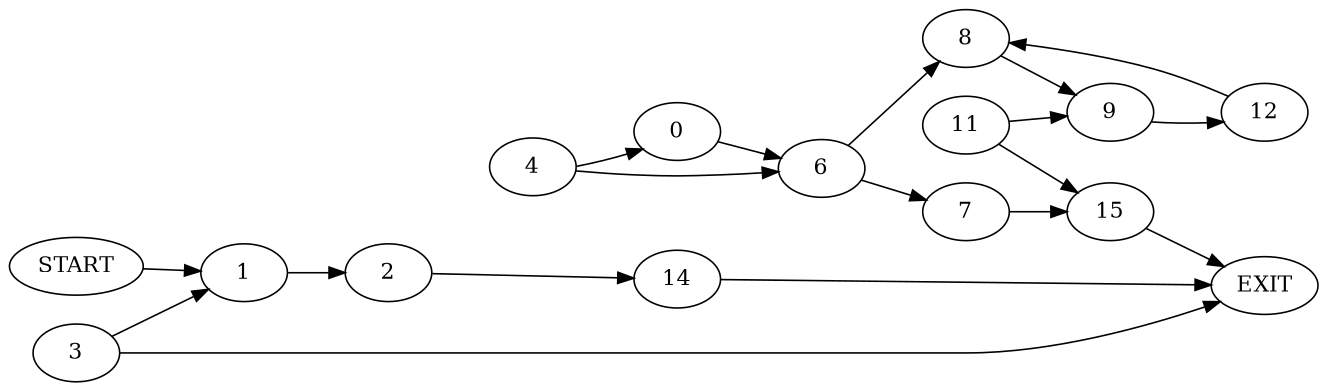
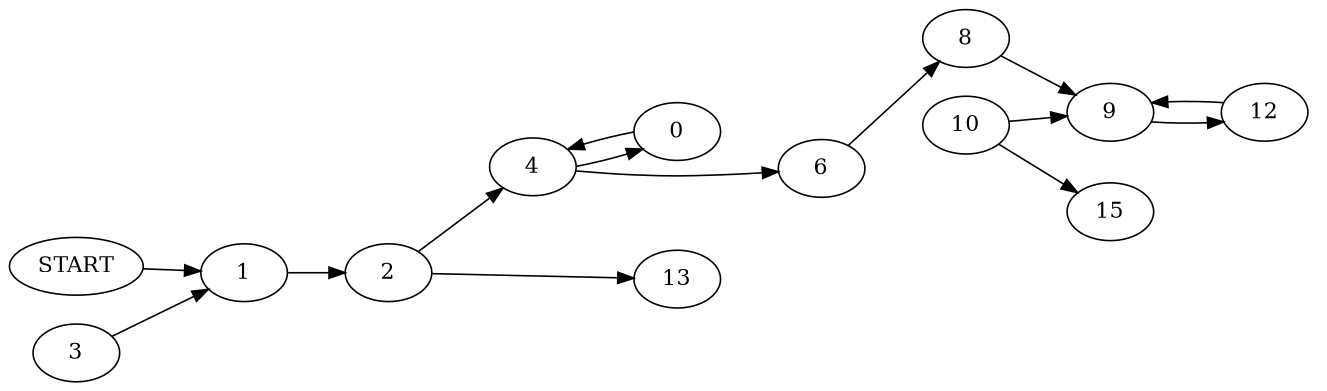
edge "12" -> "8": now "12" -> "9"
node "11": label "11" -> "10"
edge "0" -> "6": now "0" -> "4"
node "7": removed
edge "2" -> "4": added
node "14": label "14" -> "13"
node "EXIT": removed
